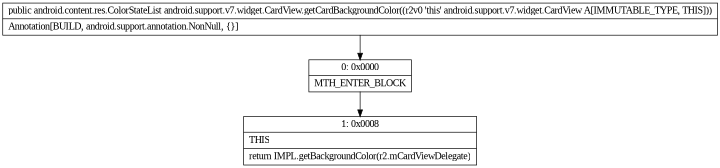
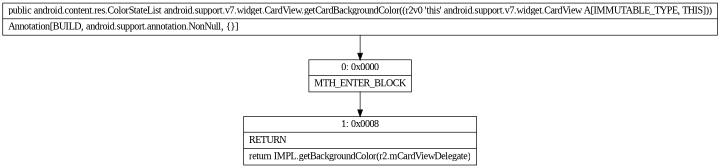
node "1: 0x0008": text "THIS" -> "RETURN"
